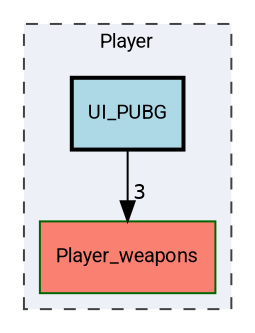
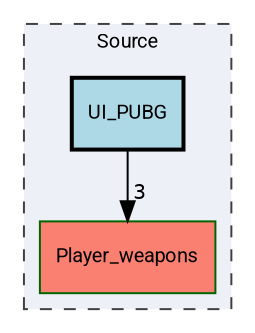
cluster "Player": label "Player" -> "Source"
